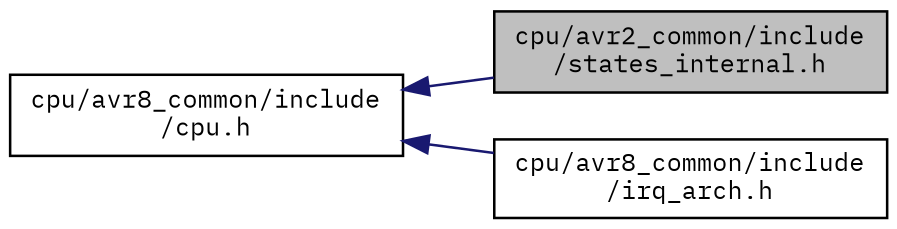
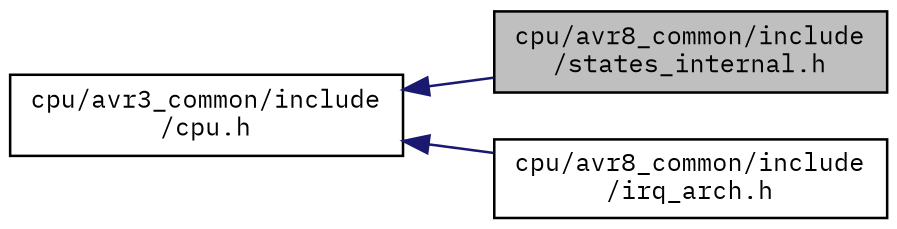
node "cpu/avr2_common/include /states_internal.h": label "cpu/avr2_common/include /states_internal.h" -> "cpu/avr8_common/include /states_internal.h"
node "cpu/avr8_common/include /cpu.h": label "cpu/avr8_common/include /cpu.h" -> "cpu/avr3_common/include /cpu.h"
